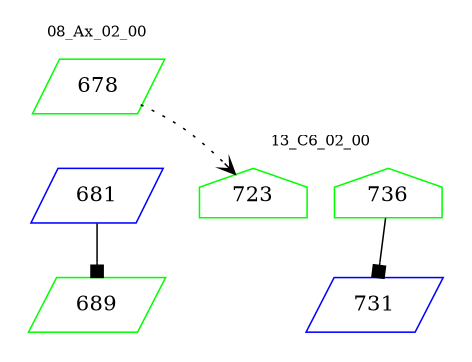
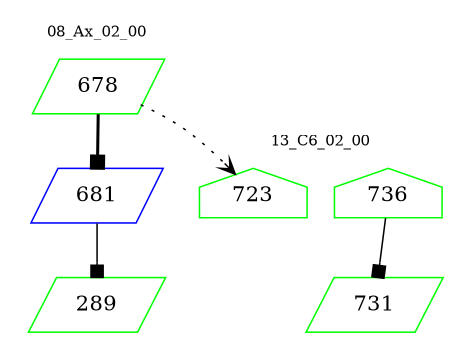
edge "678" -> "681": added
node "689": label "689" -> "289"
node "731": color blue -> green
